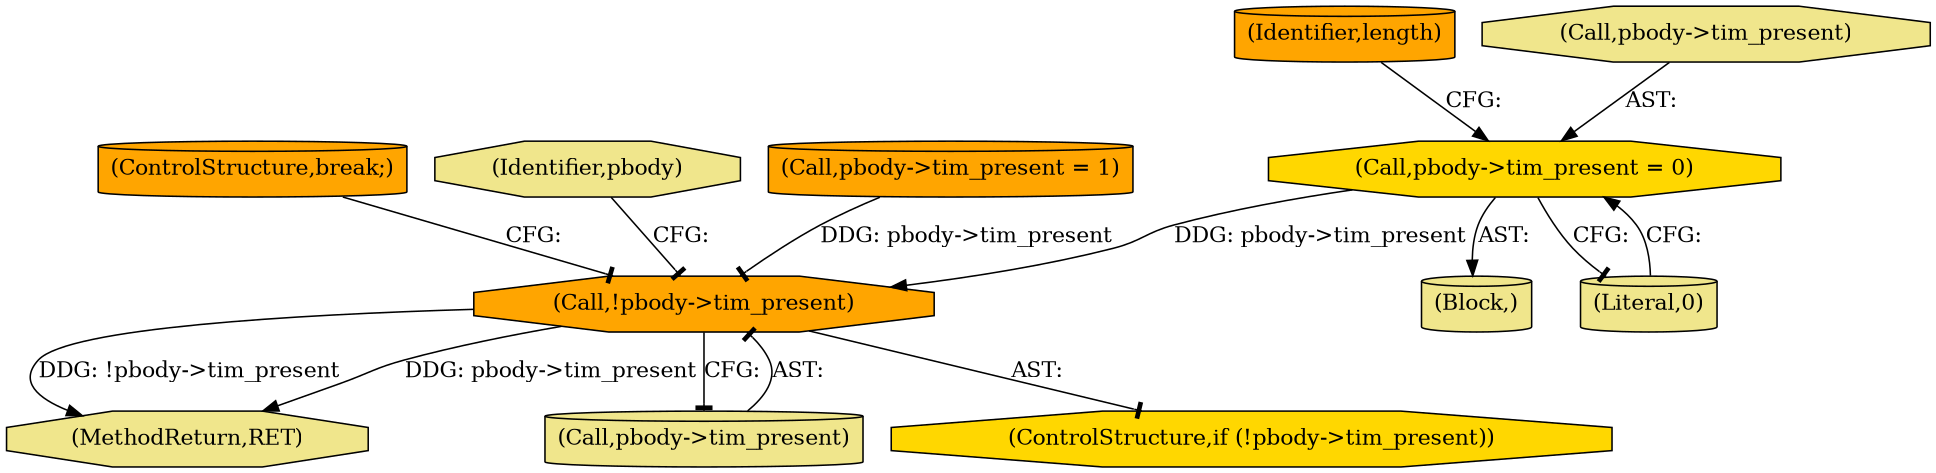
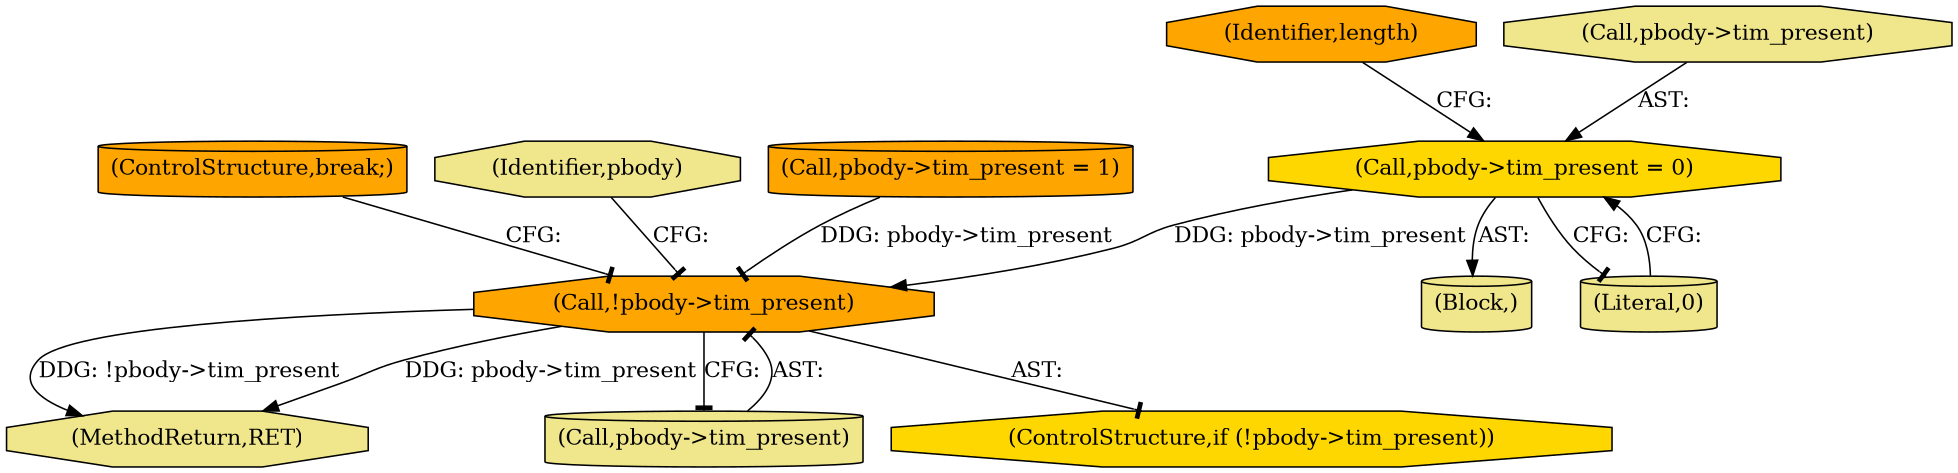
node "(Identifier,length)": shape cylinder -> octagon
